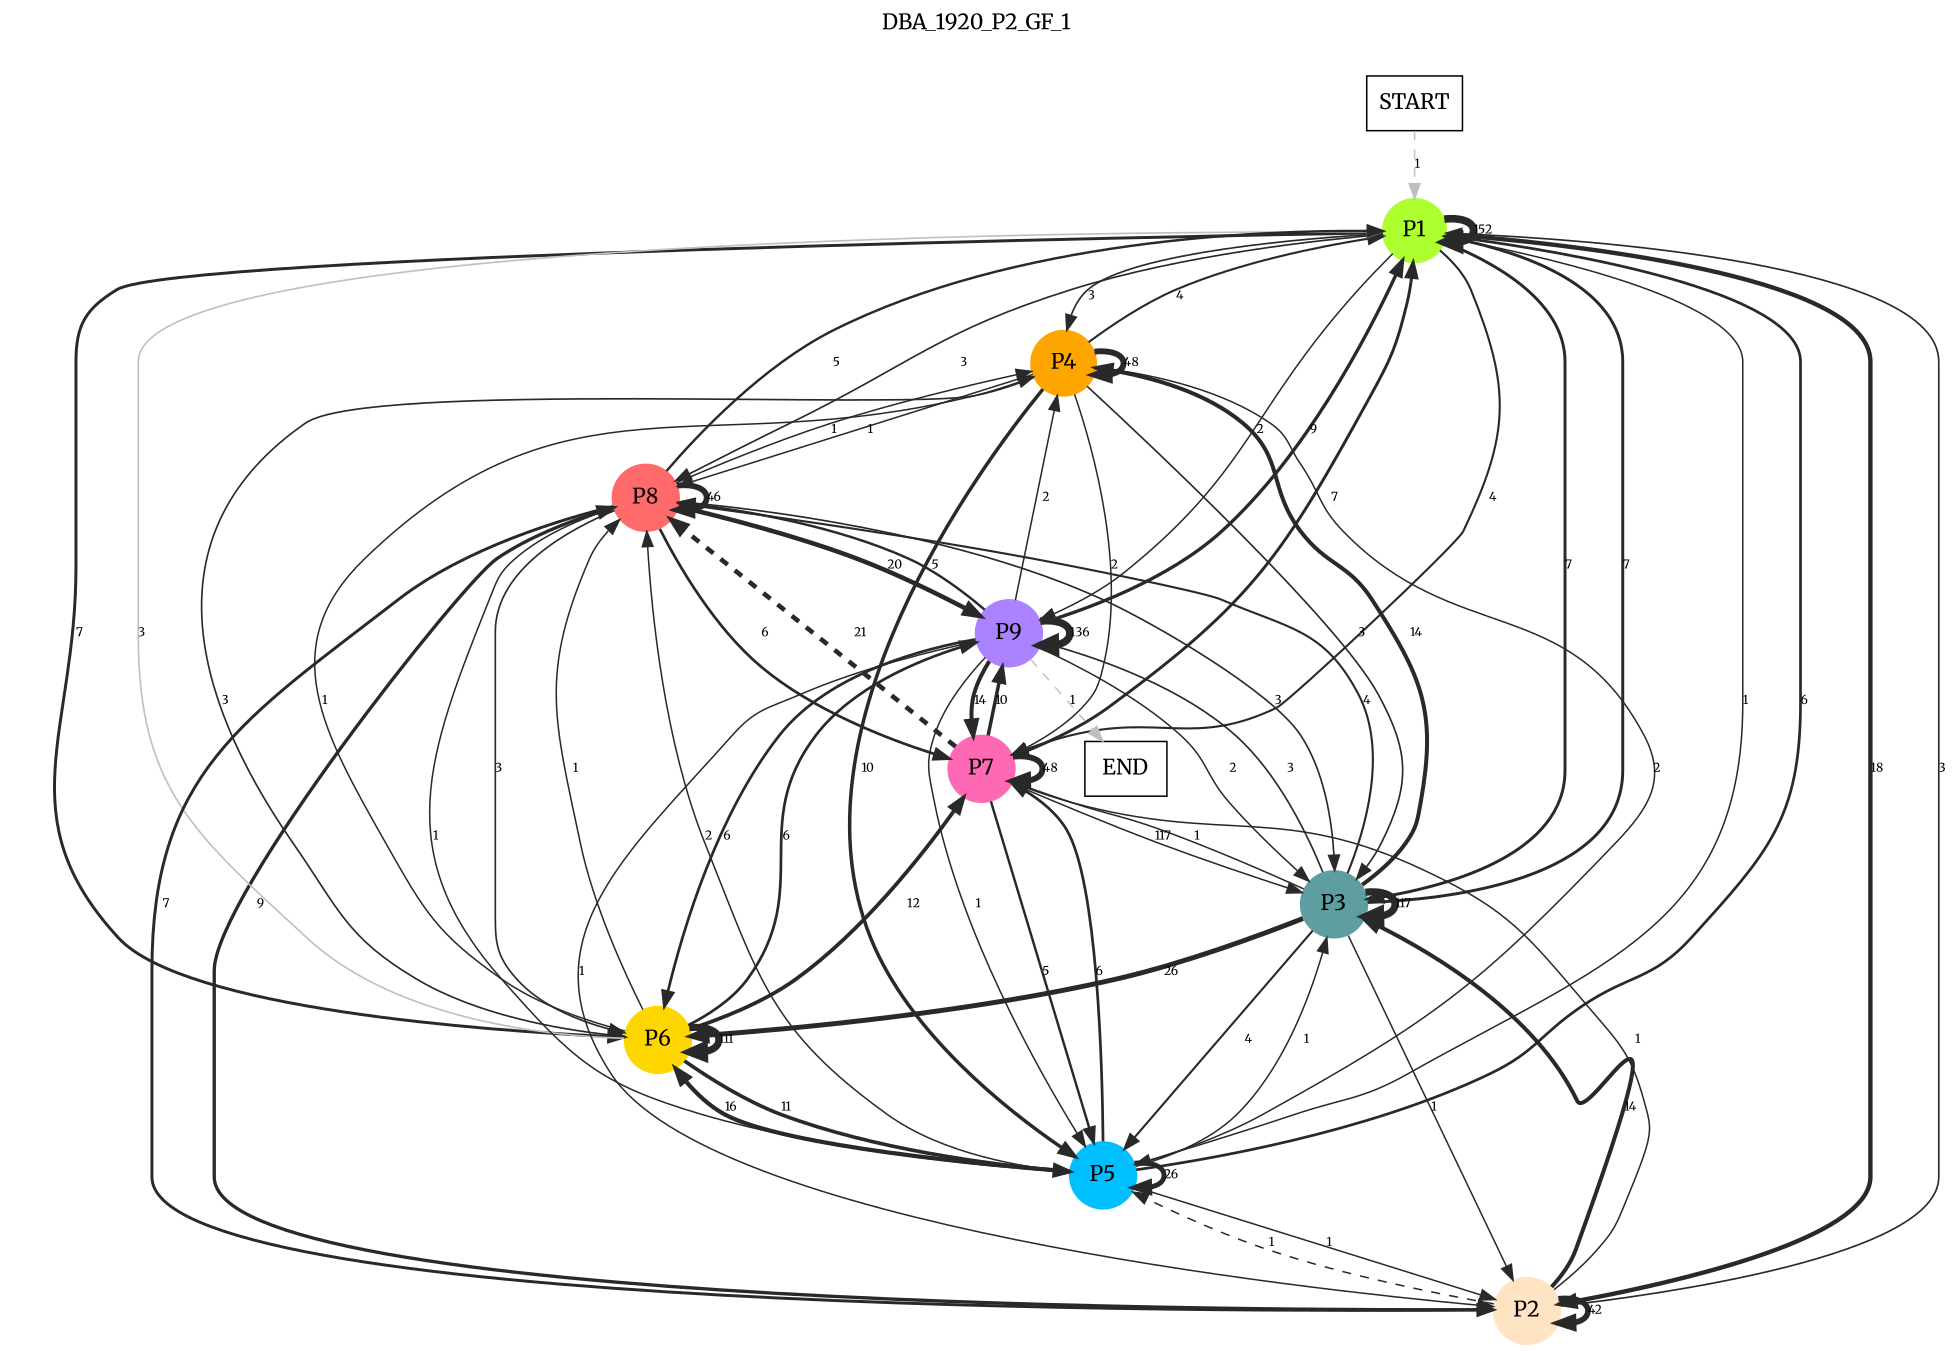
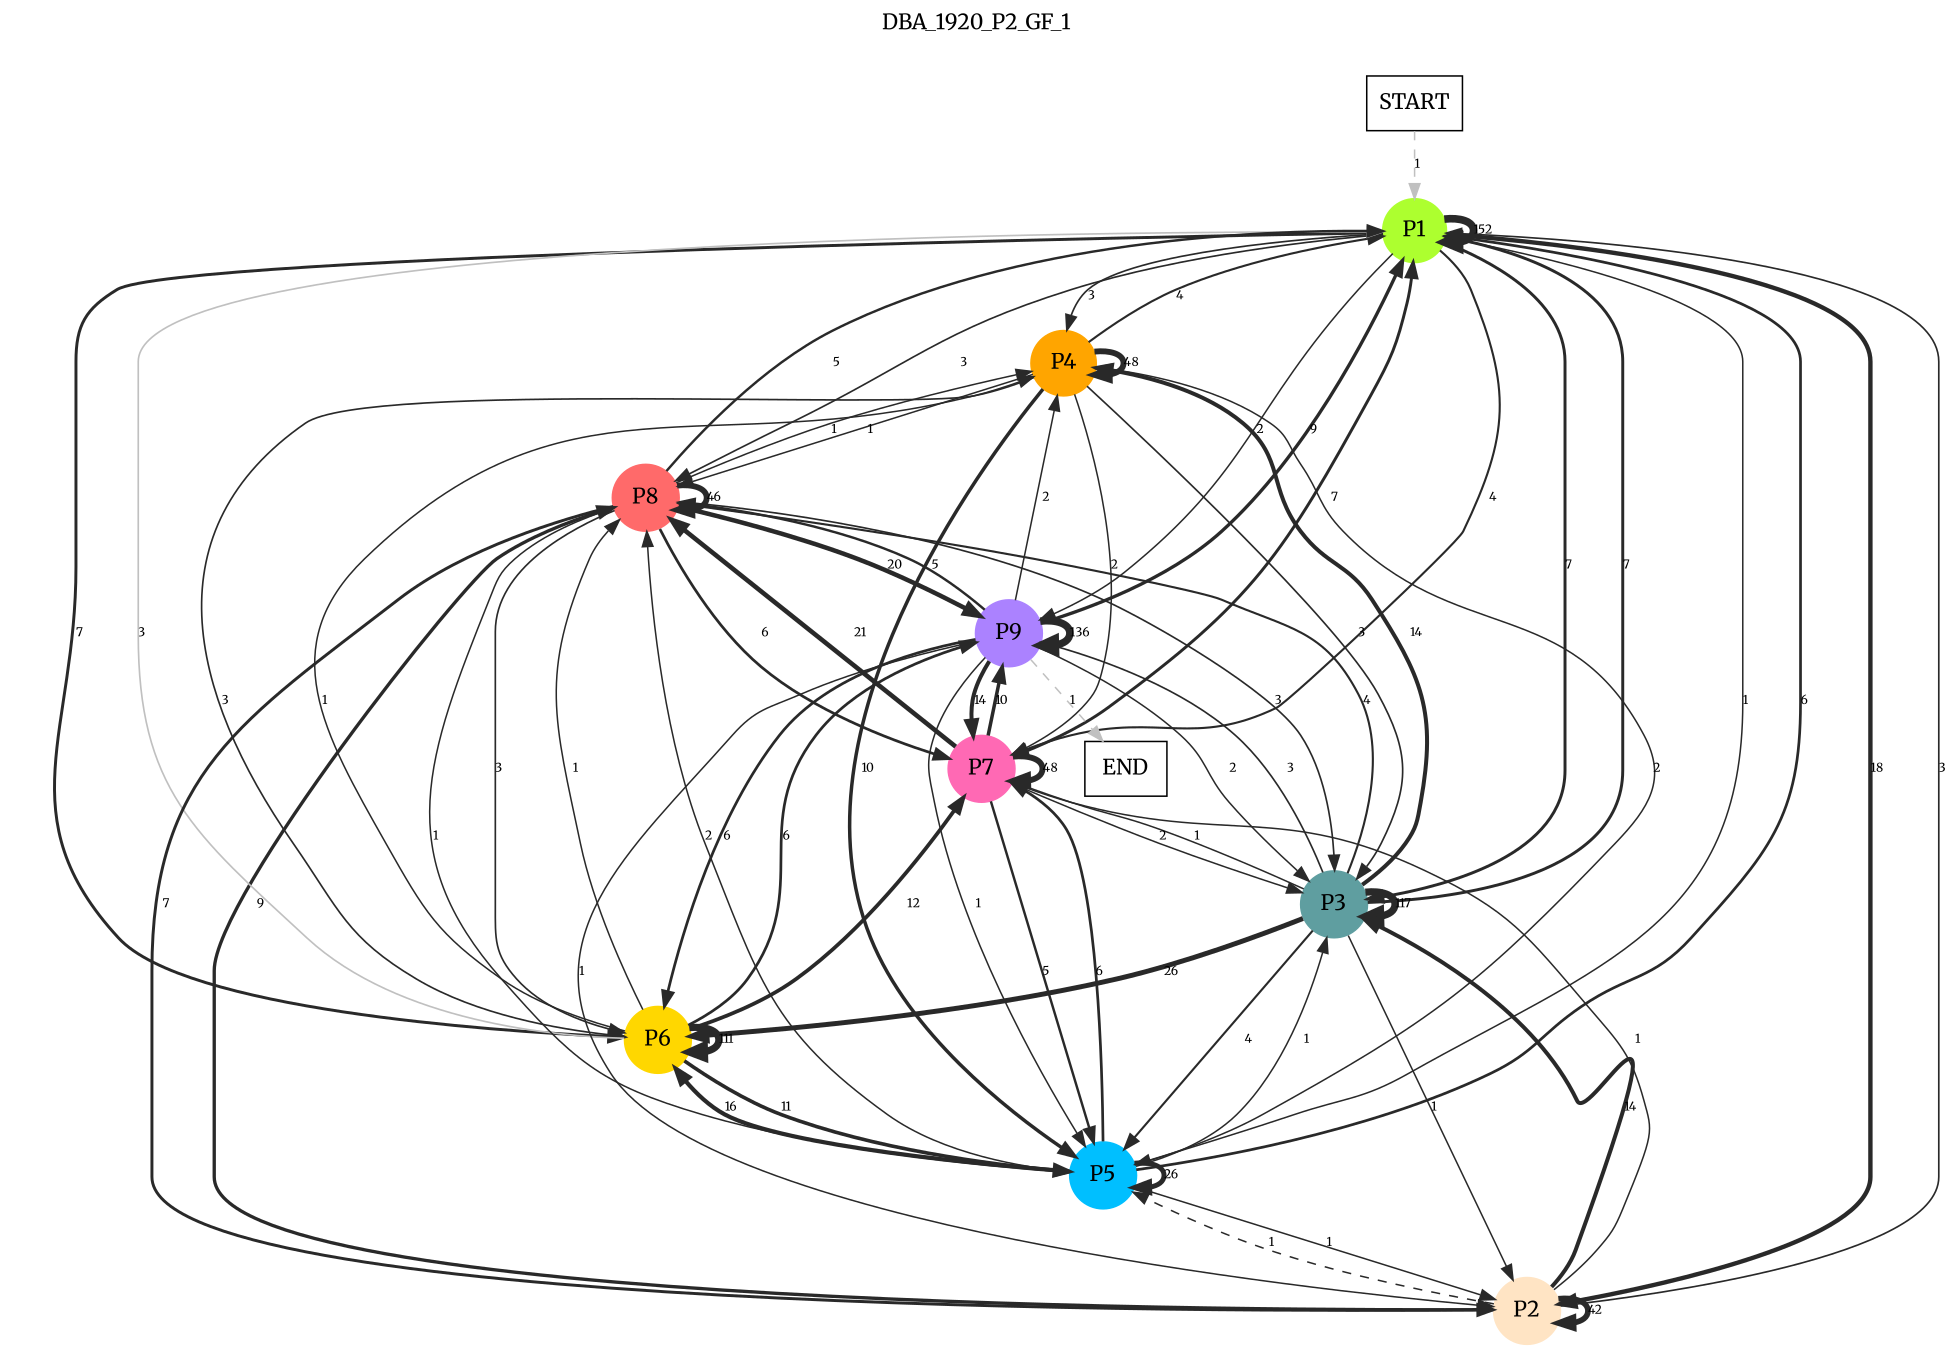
edge "P7" -> "P8": style dashed -> solid
edge "P7" -> "P3": label "117" -> "2"
